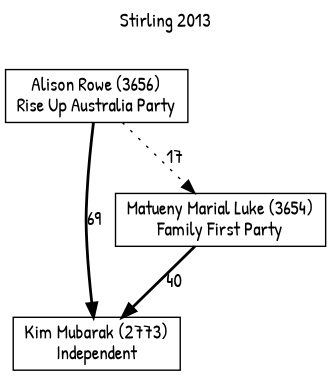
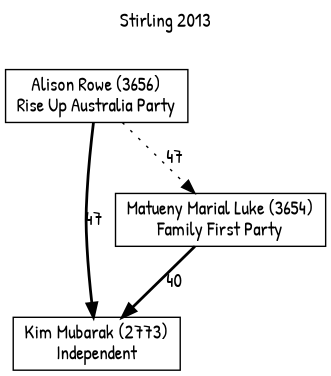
edge "Alison Rowe (3656) Rise Up Australia Party" -> "Matueny Marial Luke (3654) Family First Party": label "17" -> "47"
edge "Alison Rowe (3656) Rise Up Australia Party" -> "Kim Mubarak (2773) Independent": label "69" -> "47"
